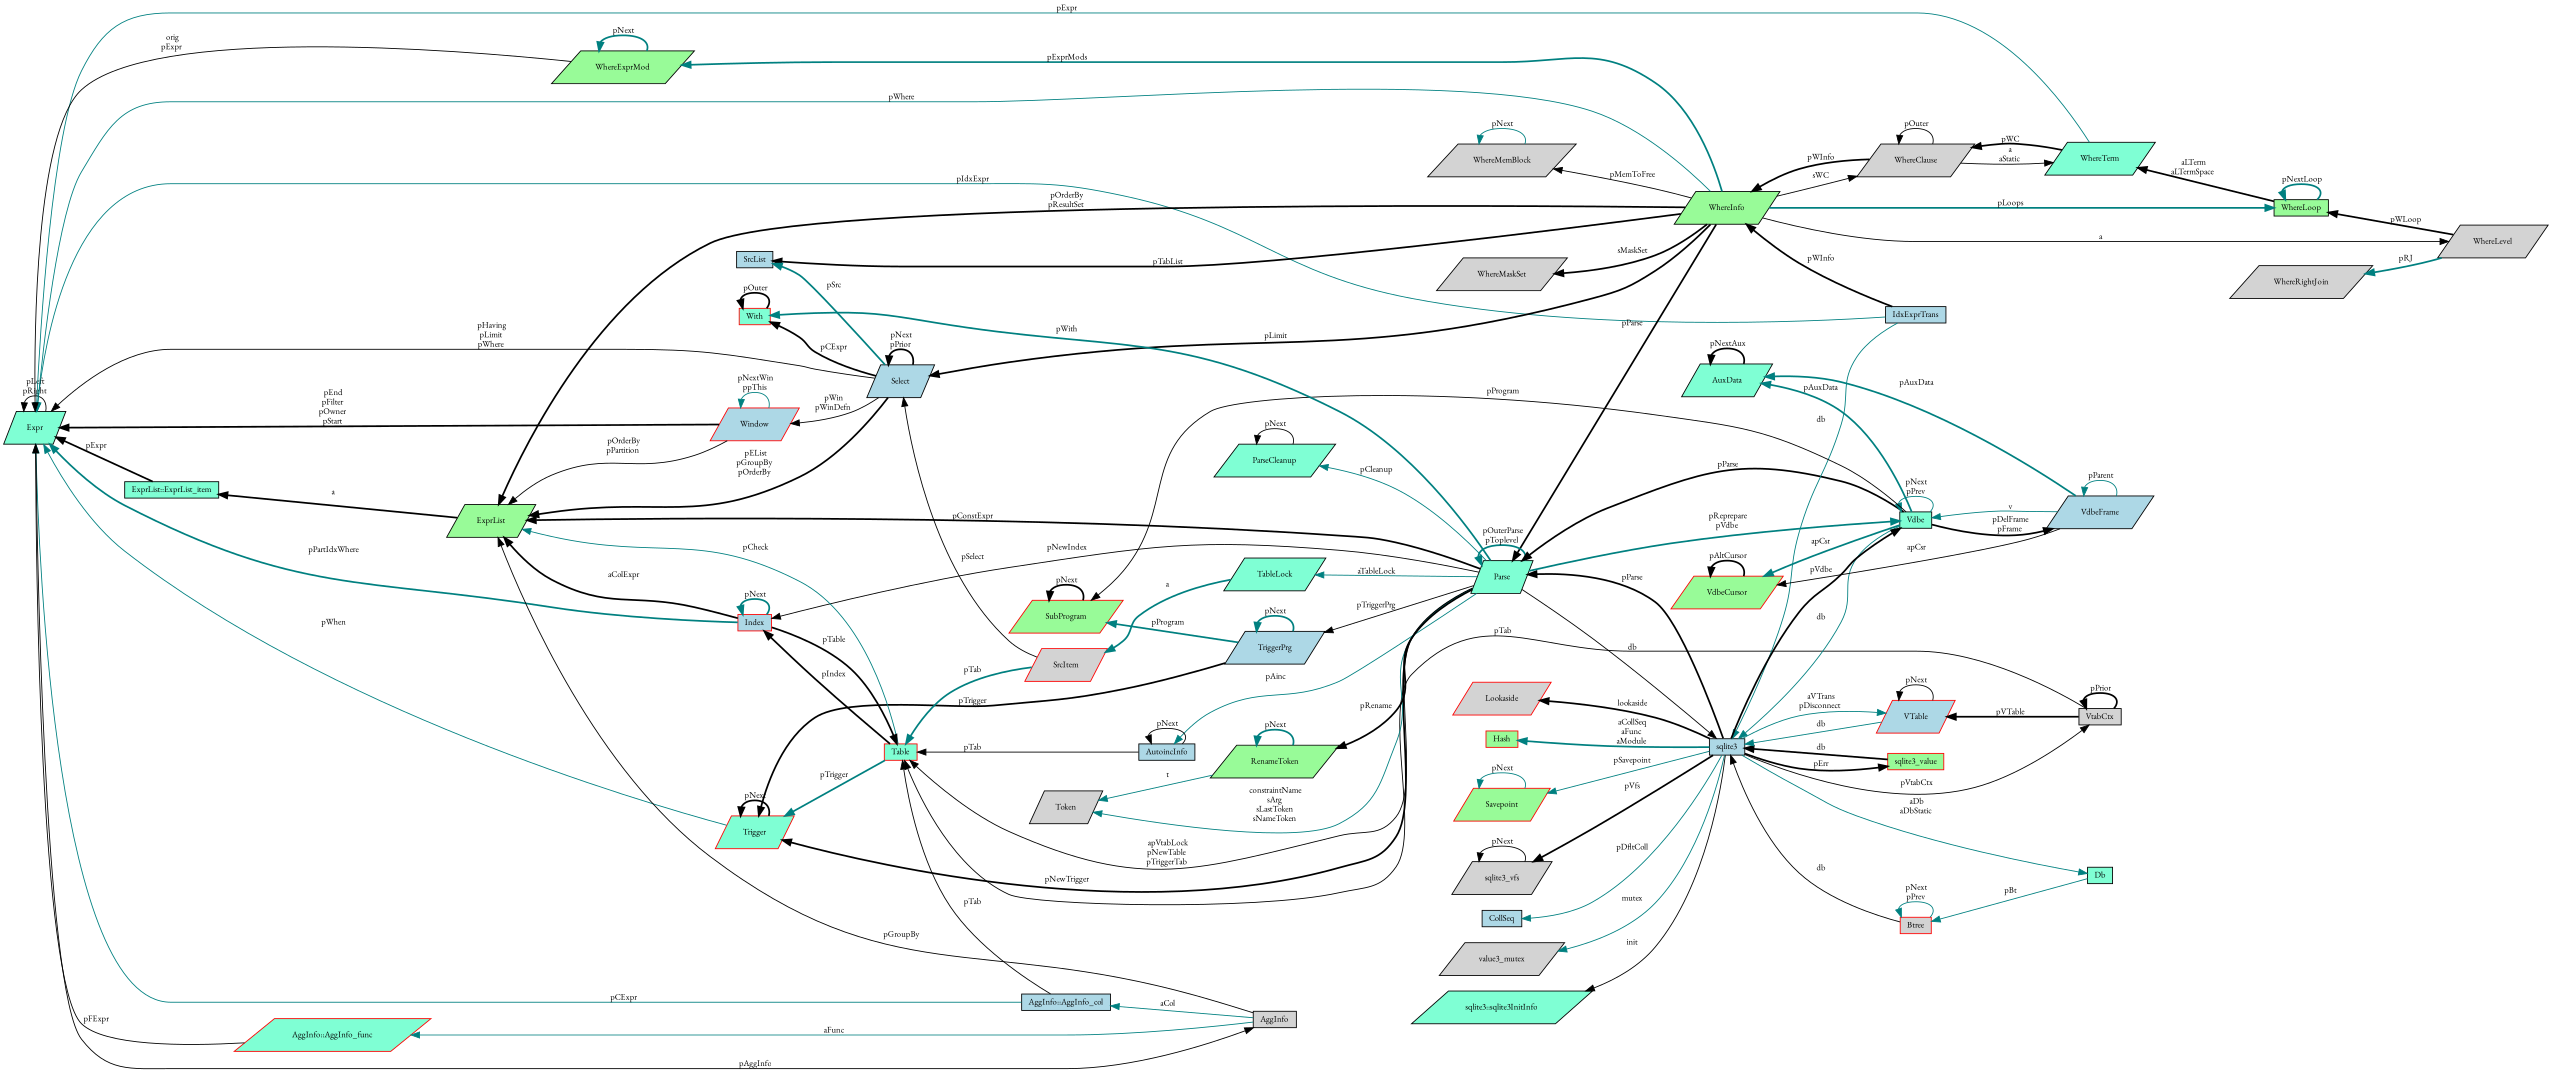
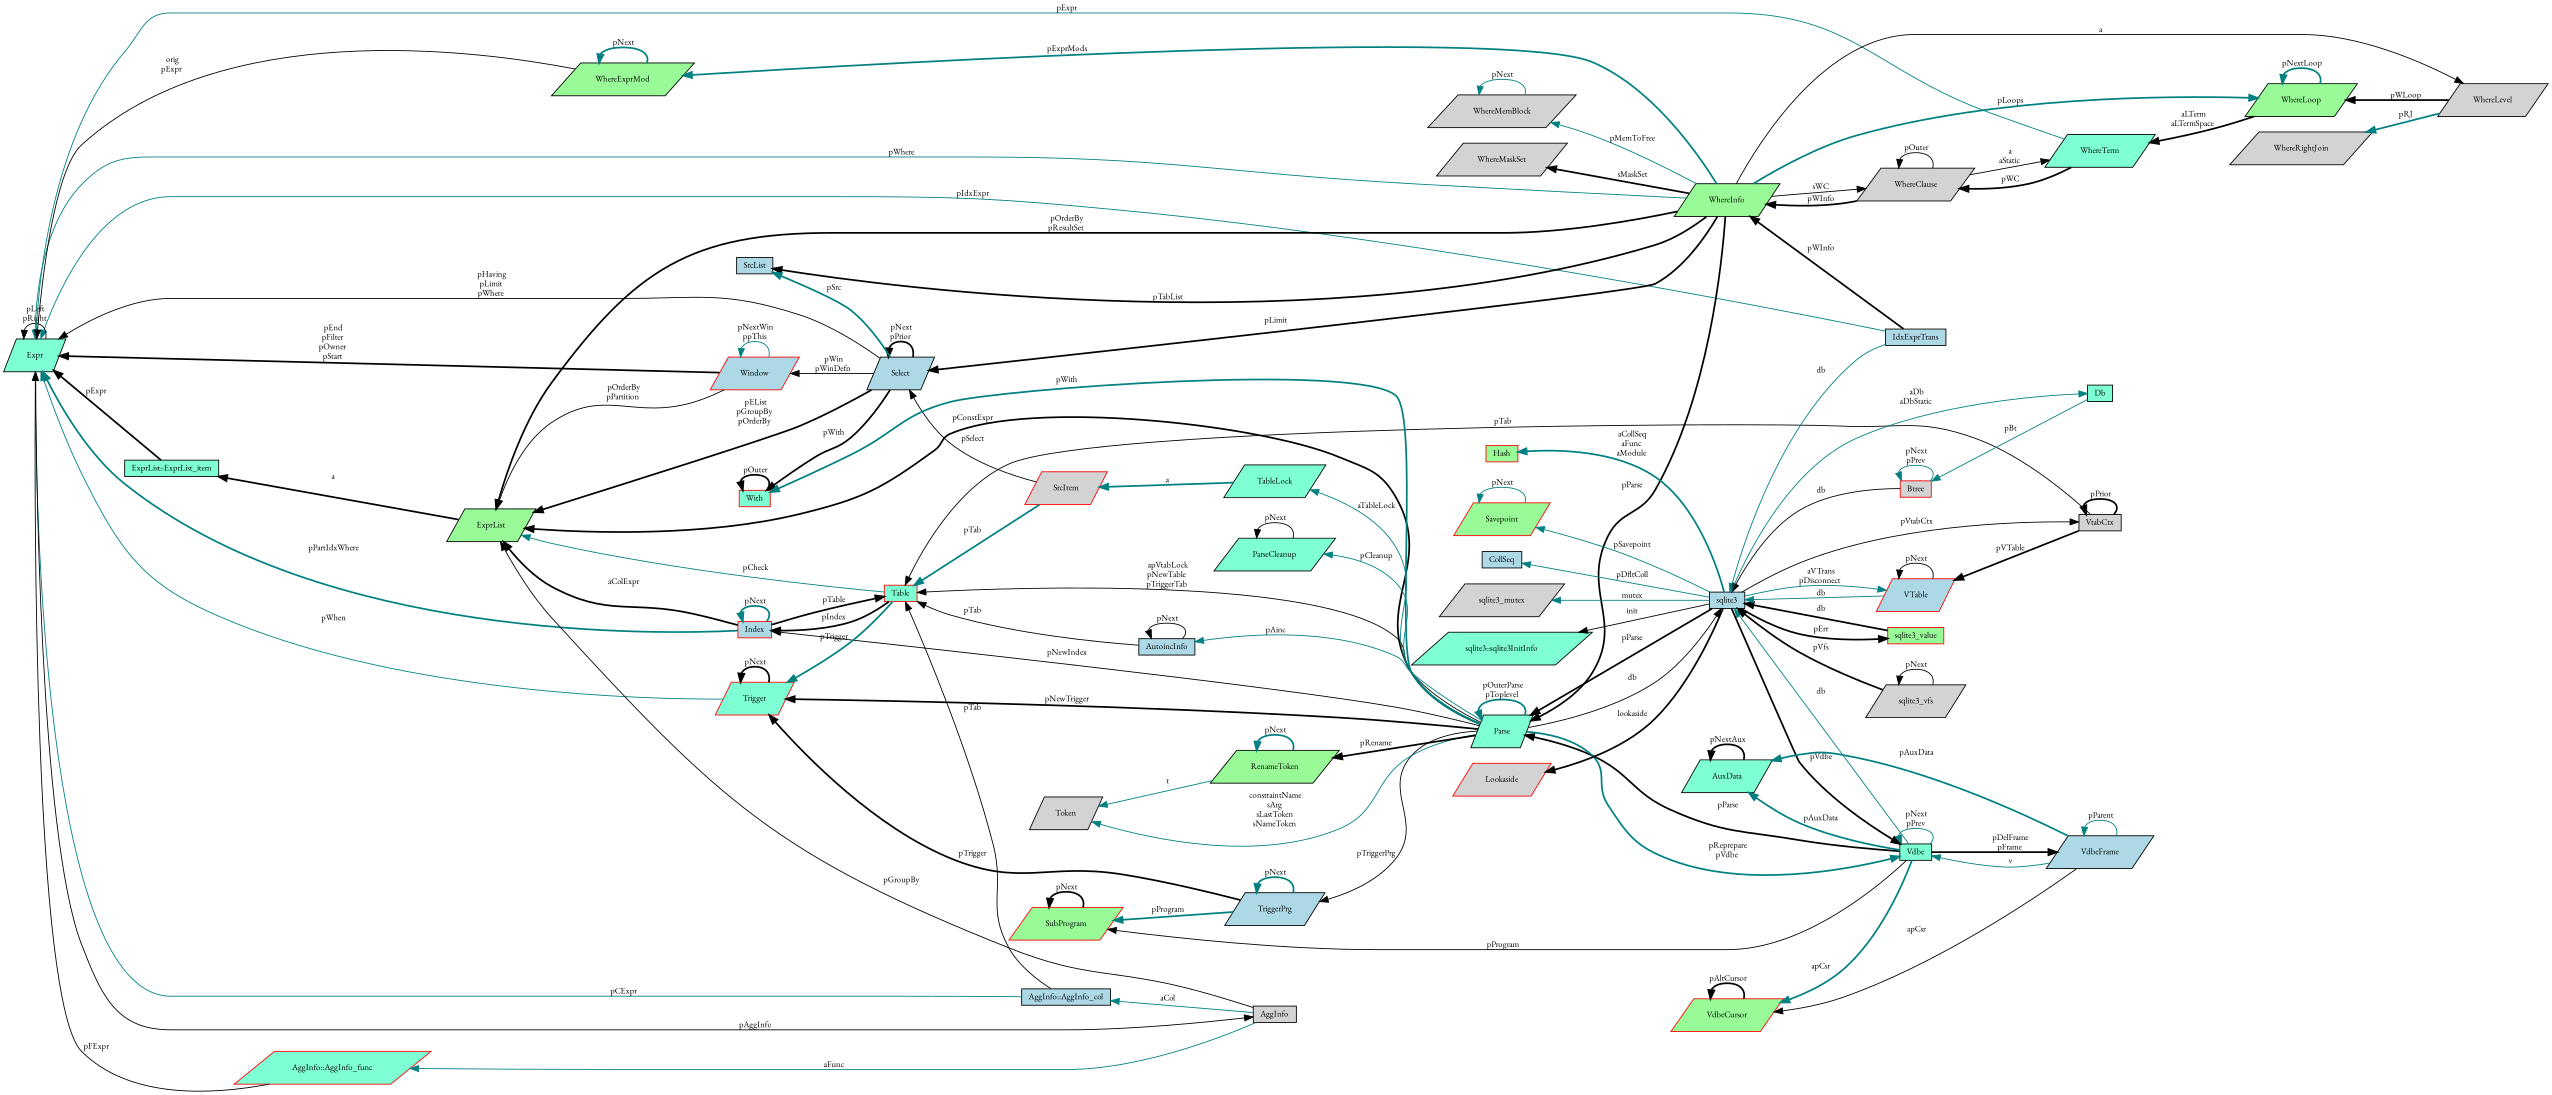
edge "WhereInfo" -> "WhereMemBlock": color black -> teal
node "WhereLoop": shape box -> parallelogram
edge "Select" -> "With": label " pCExpr" -> " pWith"
edge "sqlite3" -> "sqlite3_vfs": reversed
node "value3_mutex": label "value3_mutex" -> "sqlite3_mutex"
